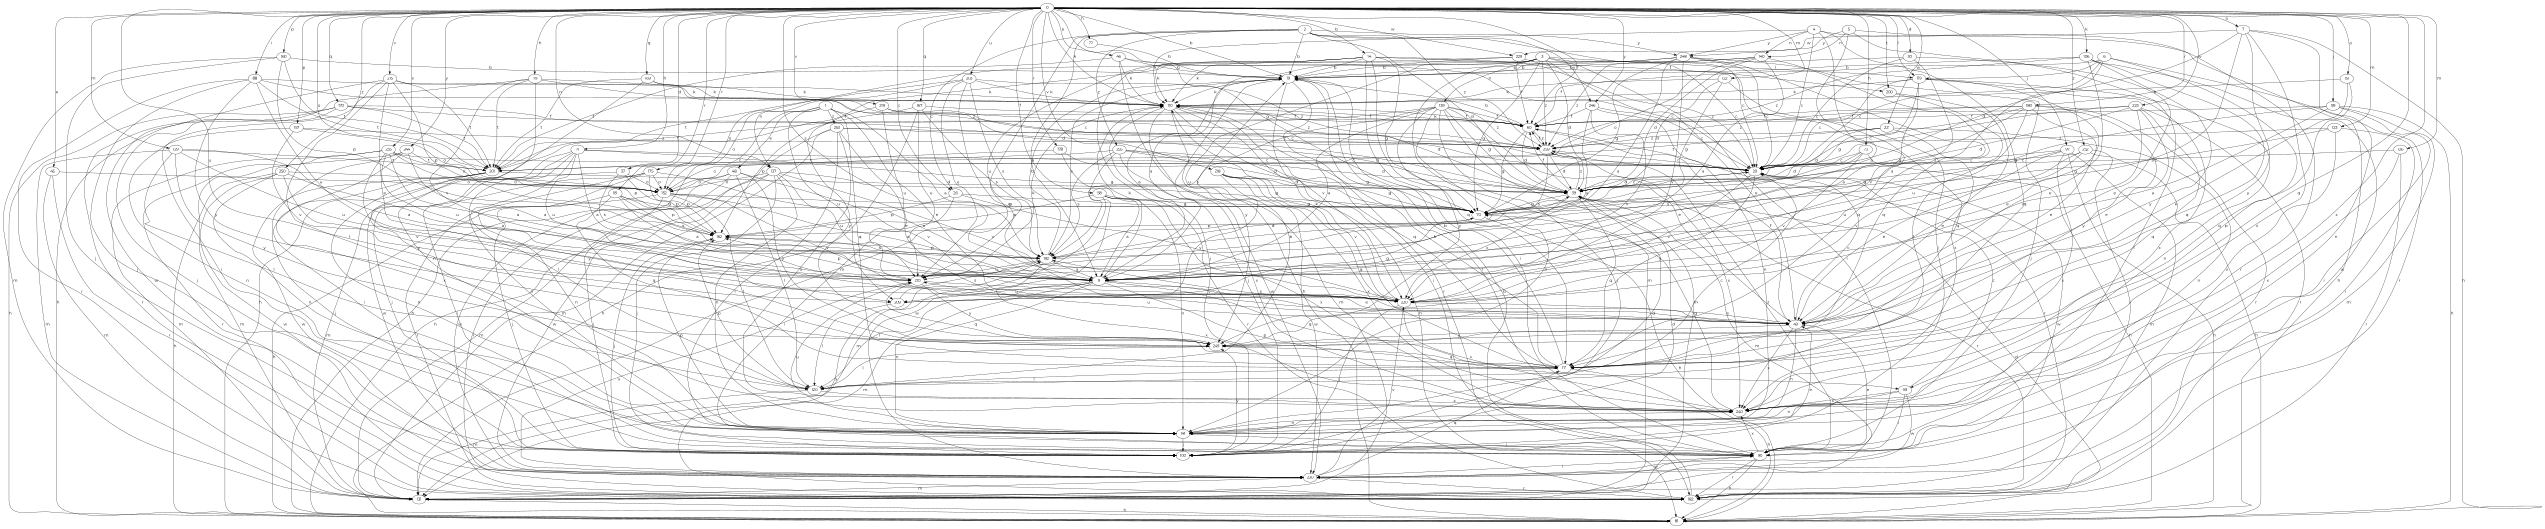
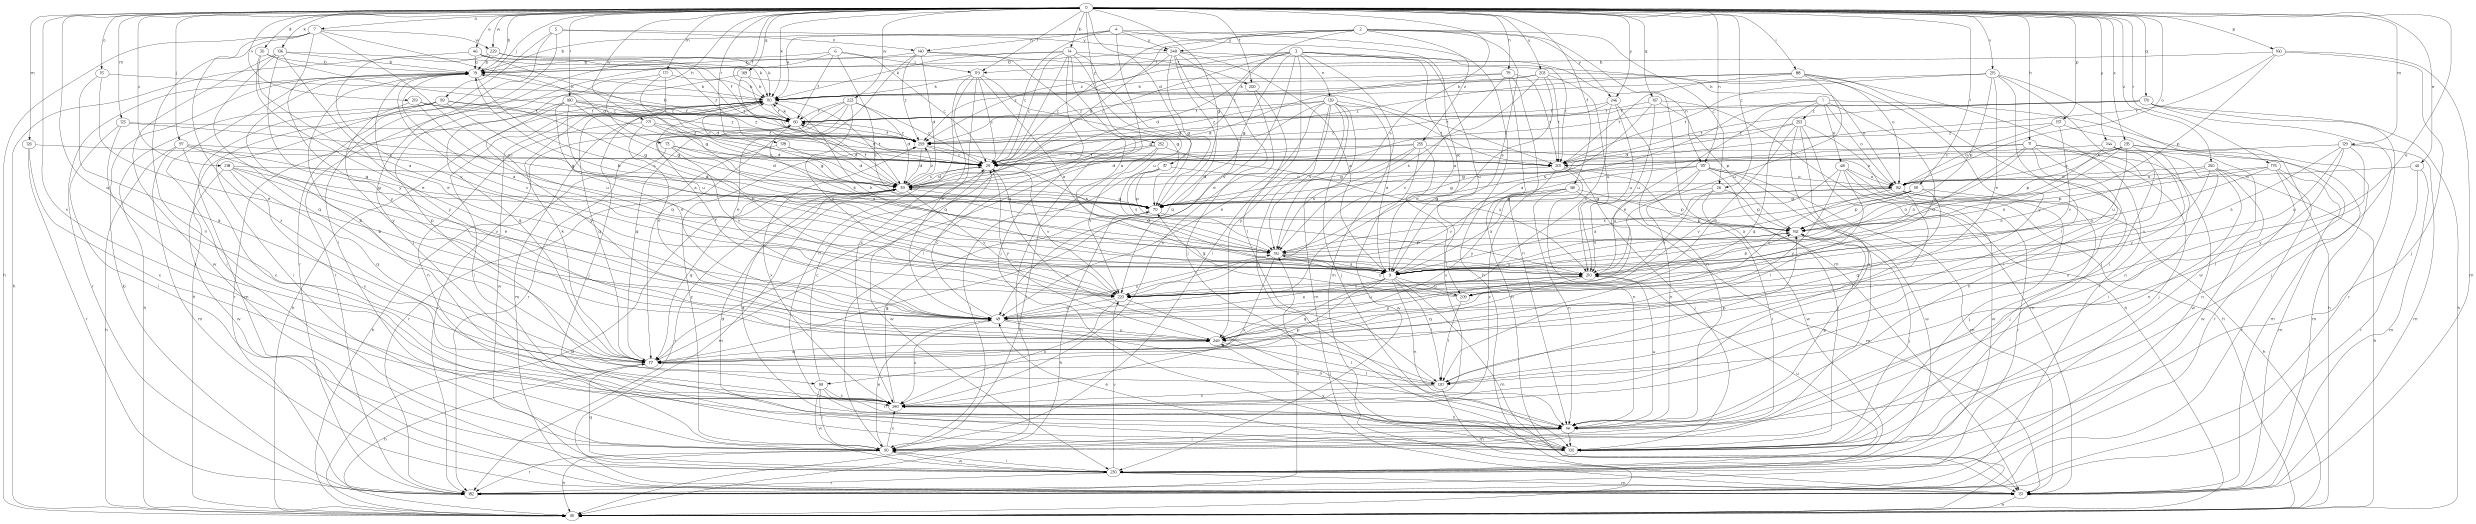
node "72": removed
